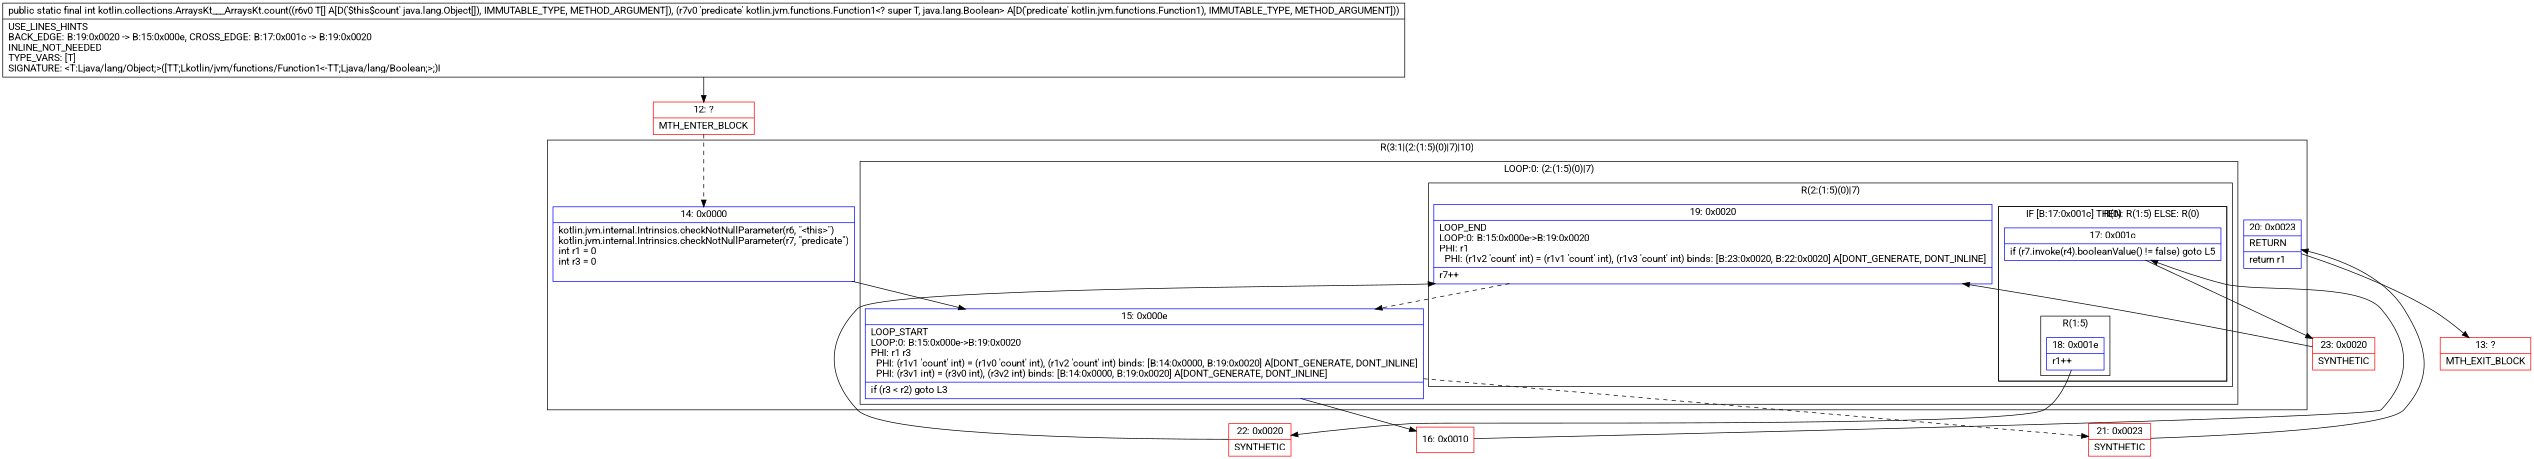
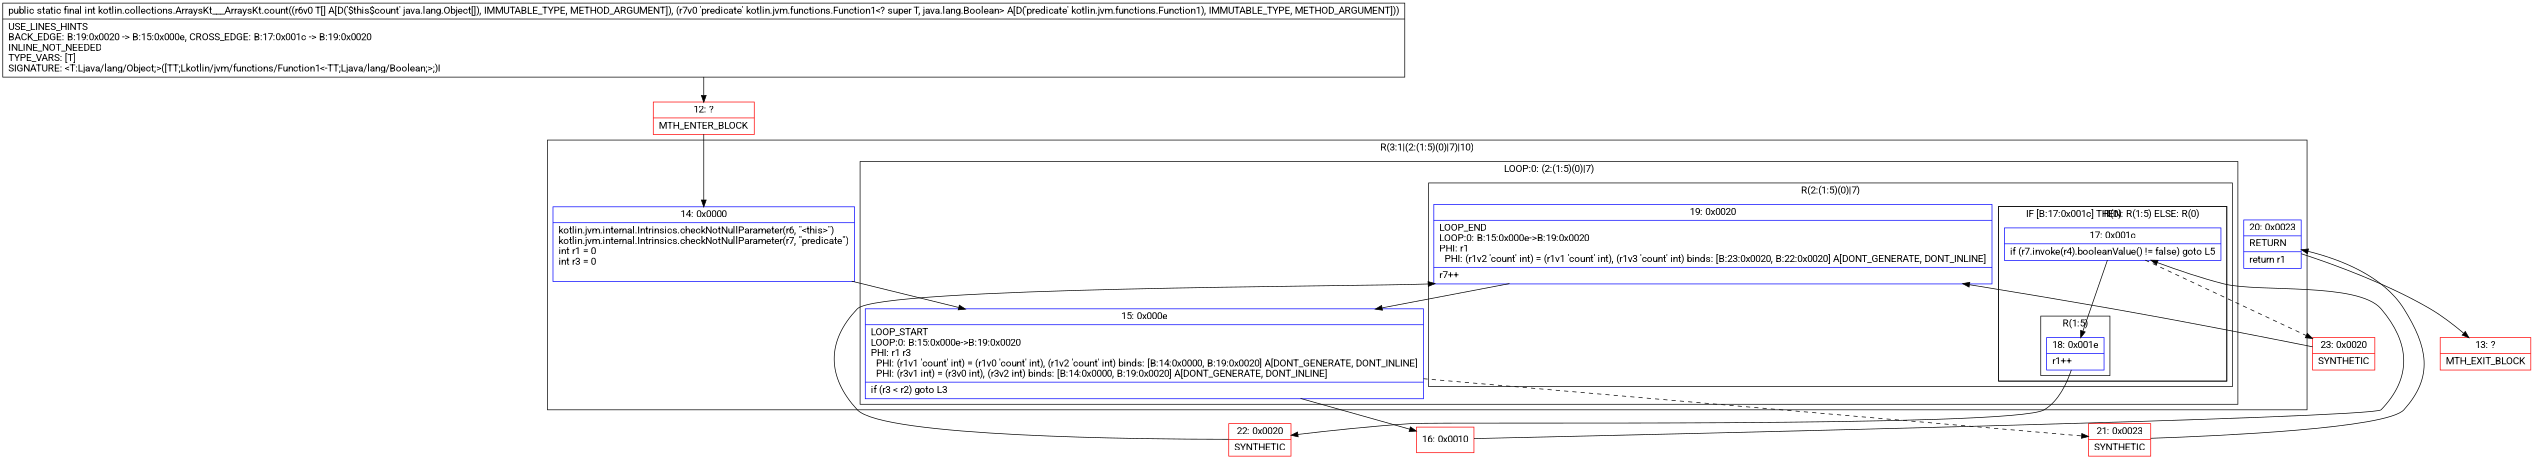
edge "12: ?" -> "14: 0x0000": style dashed -> solid
edge "19: 0x0020" -> "15: 0x000e": style dashed -> solid
edge "17: 0x001c" -> "18: 0x001e": added
edge "17: 0x001c" -> "23: 0x0020": style solid -> dashed
